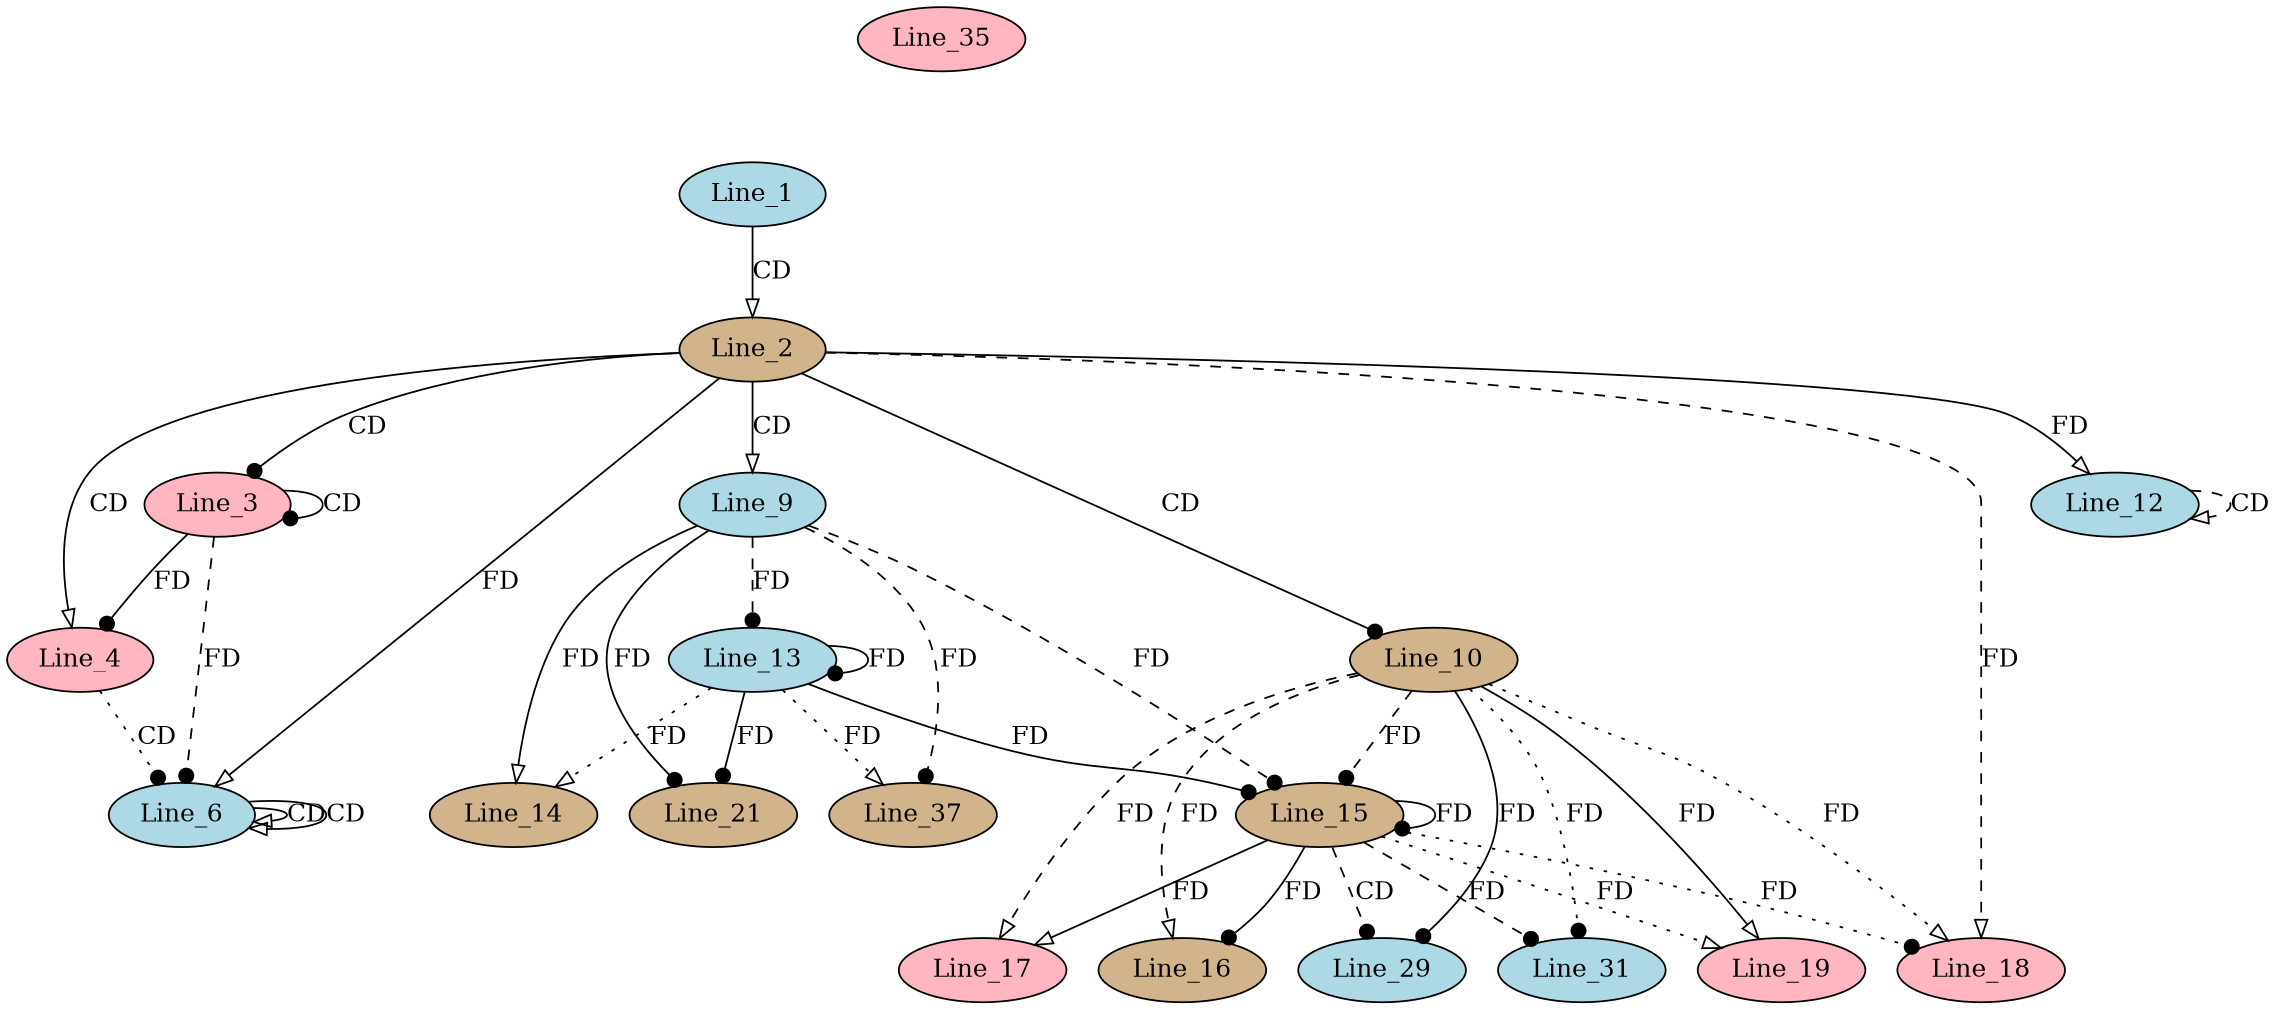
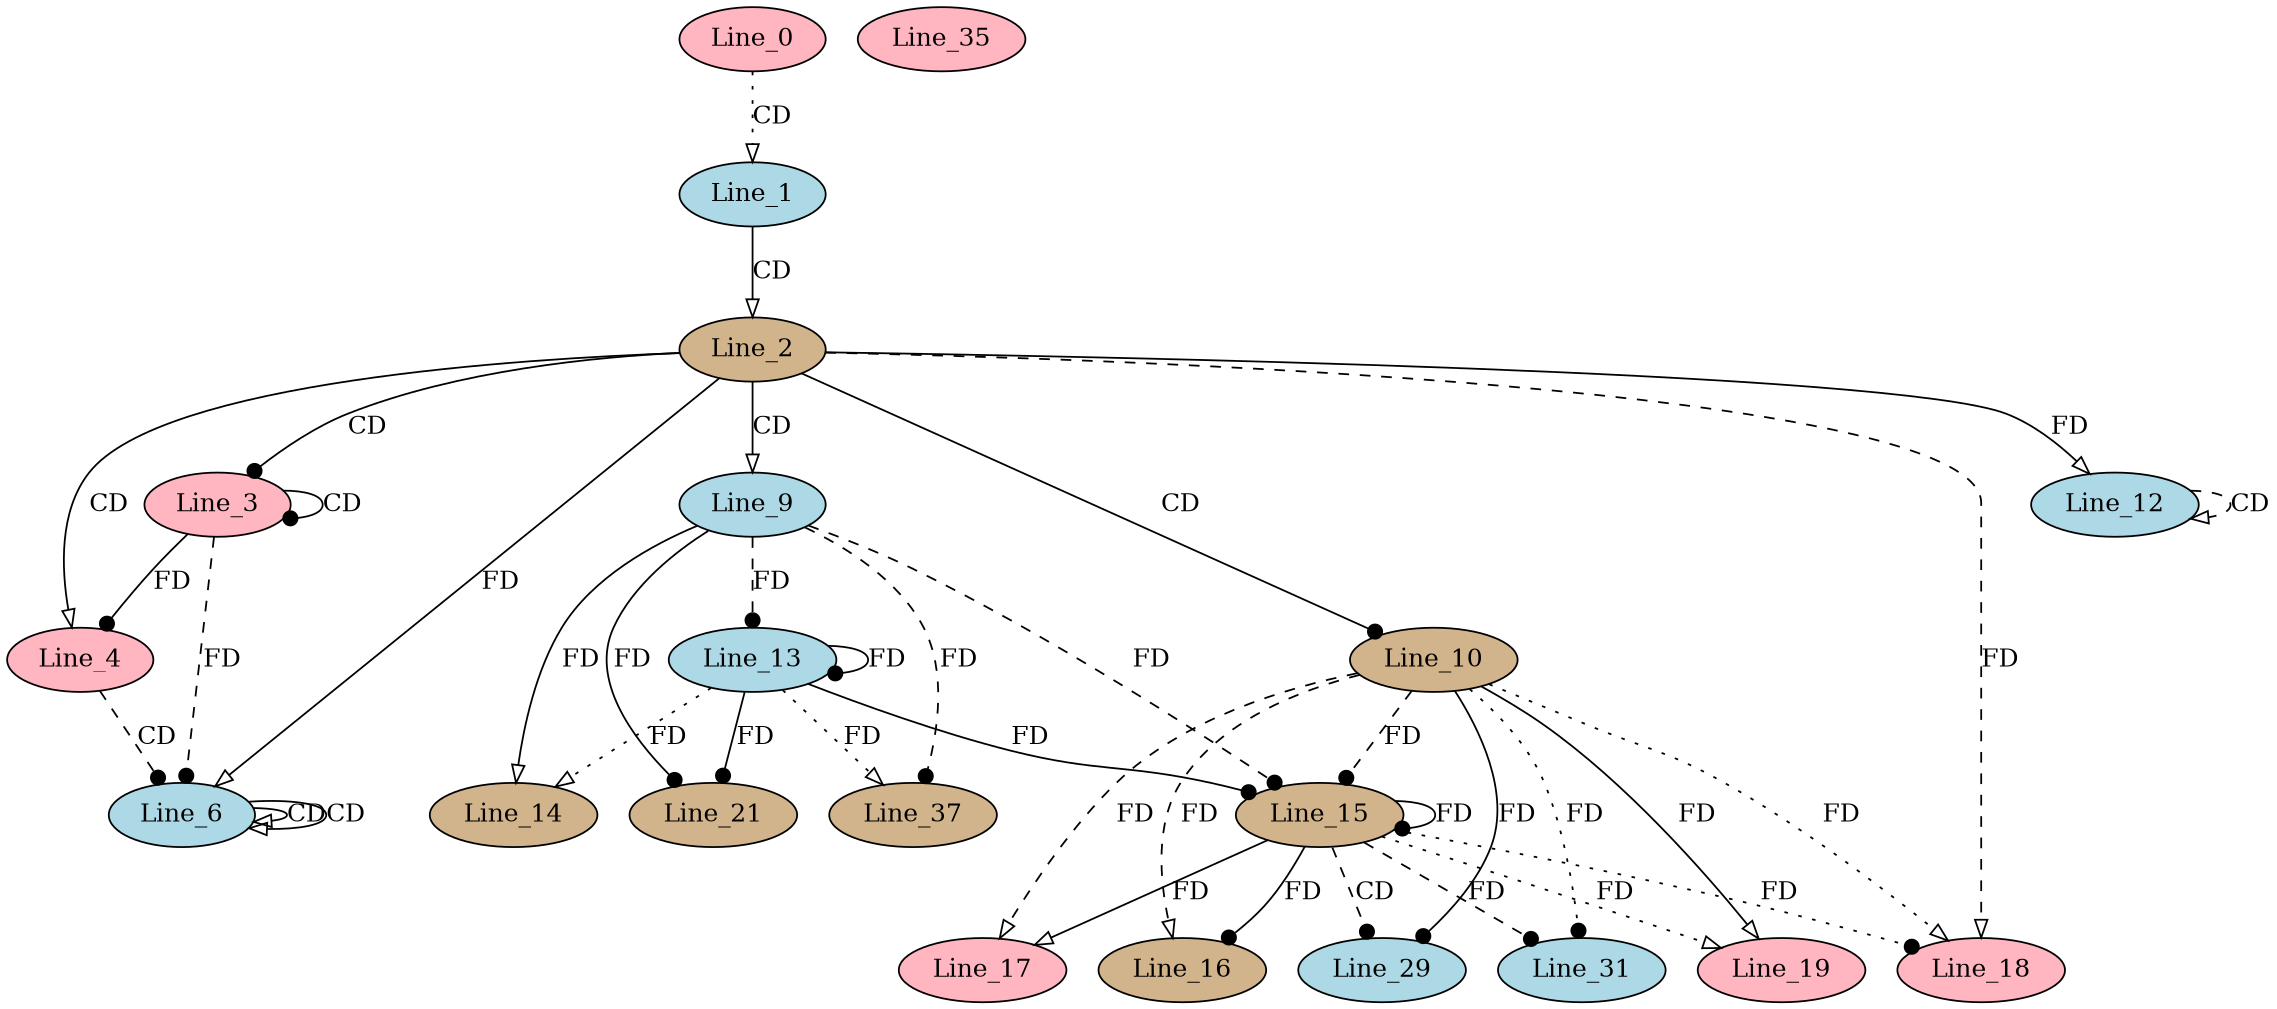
node "Line_0": added
edge "Line_4" -> "Line_6": style dotted -> dashed
